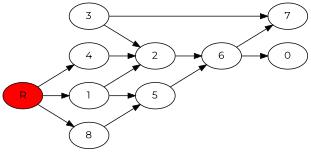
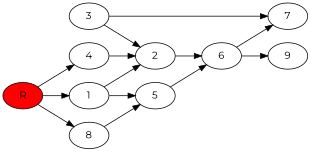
node "0": label "0" -> "9"
